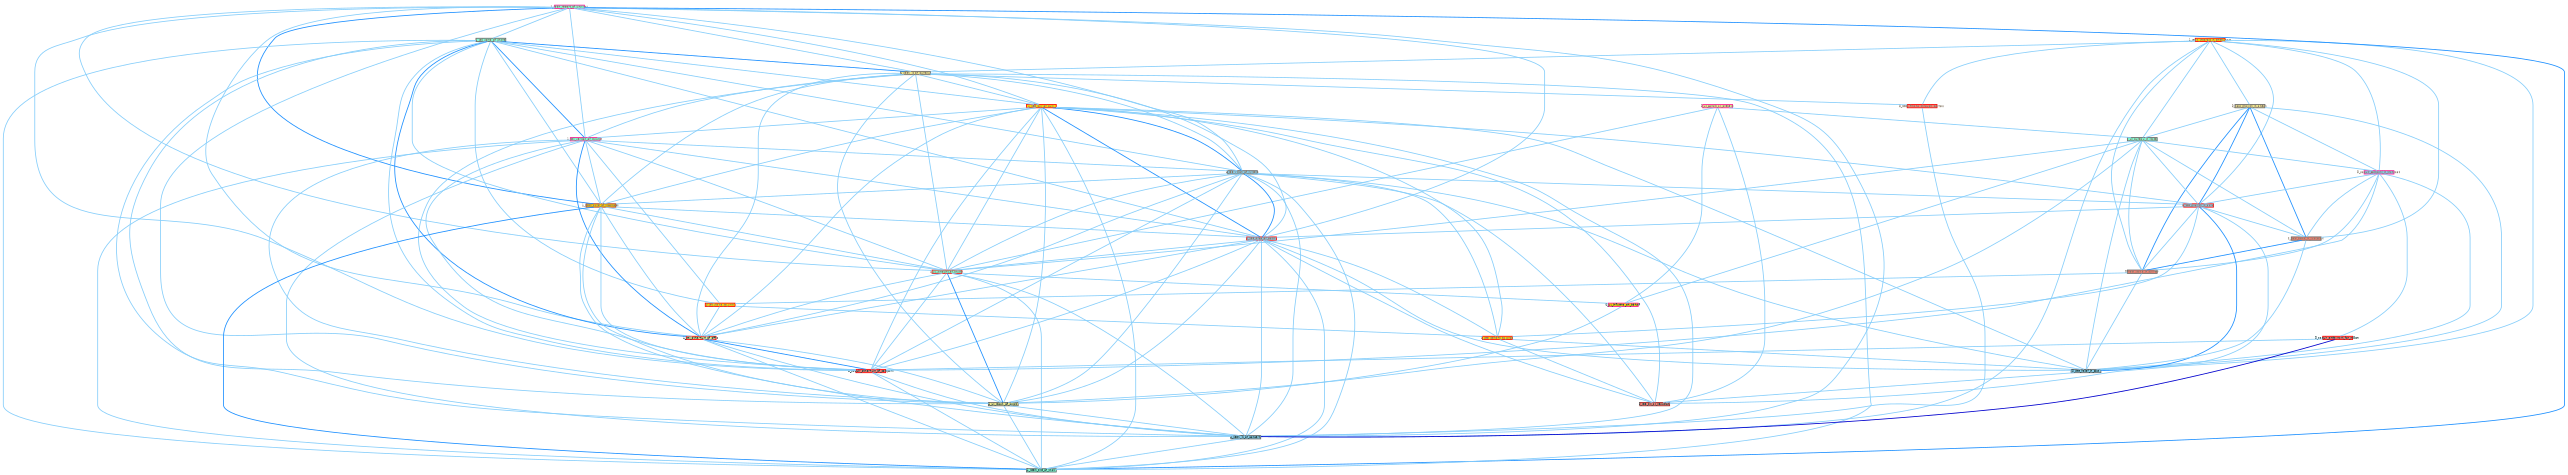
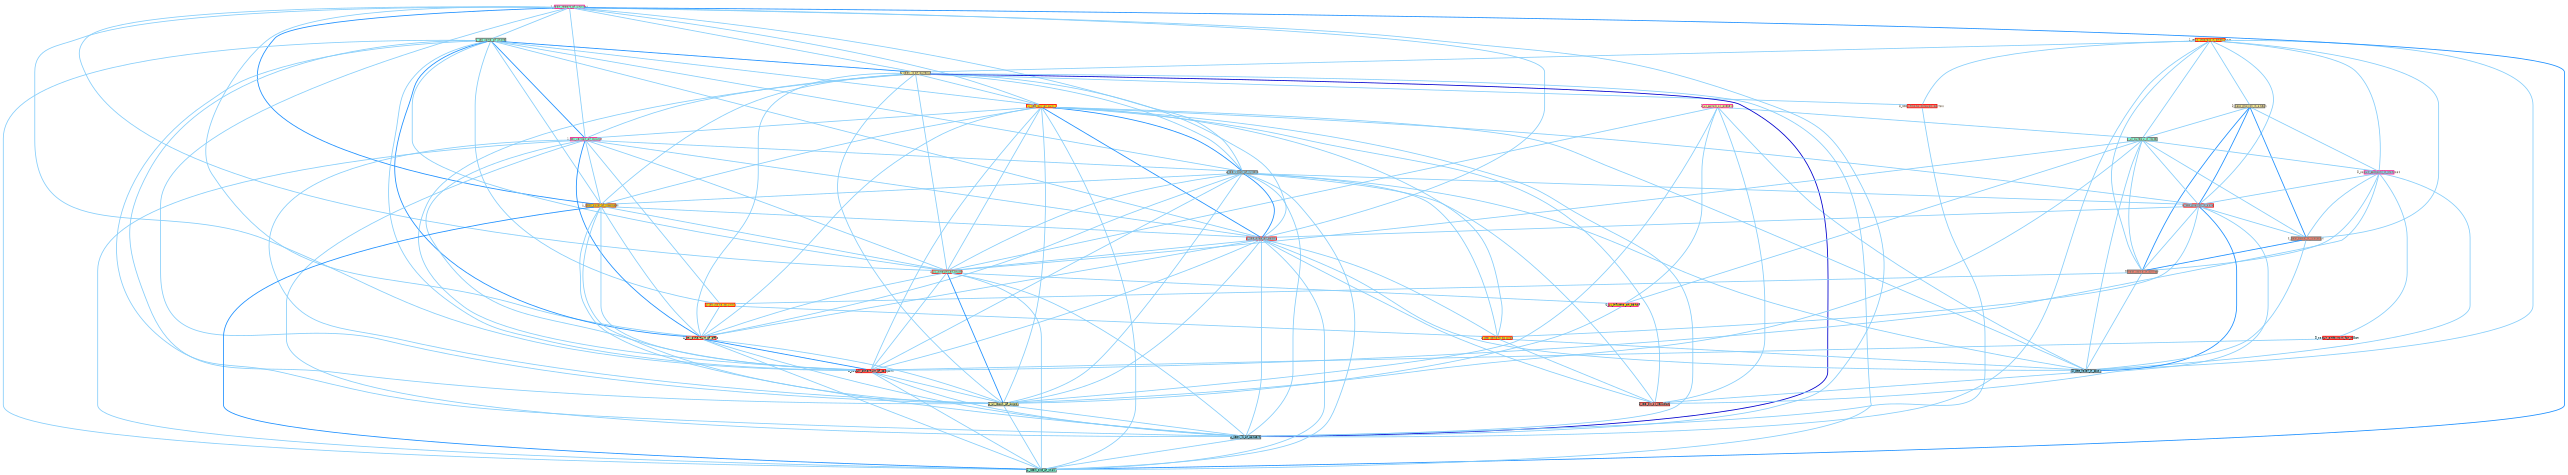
edge "0_hold_growth_in_check" -- "0_see_relief_in_cost": now "0_us_condit_as_pretext" -- "0_see_relief_in_cost"
edge "0_us_condit_as_pretext" -- "1_us_stock_of_capit": added
edge "1_acquir_othernum_of_compani" -- "1_us_stock_of_capit": added
edge "0_acquir_entitynam_for_million" -- "1_seek_%_of_concern": now "1_seek_%_of_bureau" -- "1_seek_%_of_concern"
